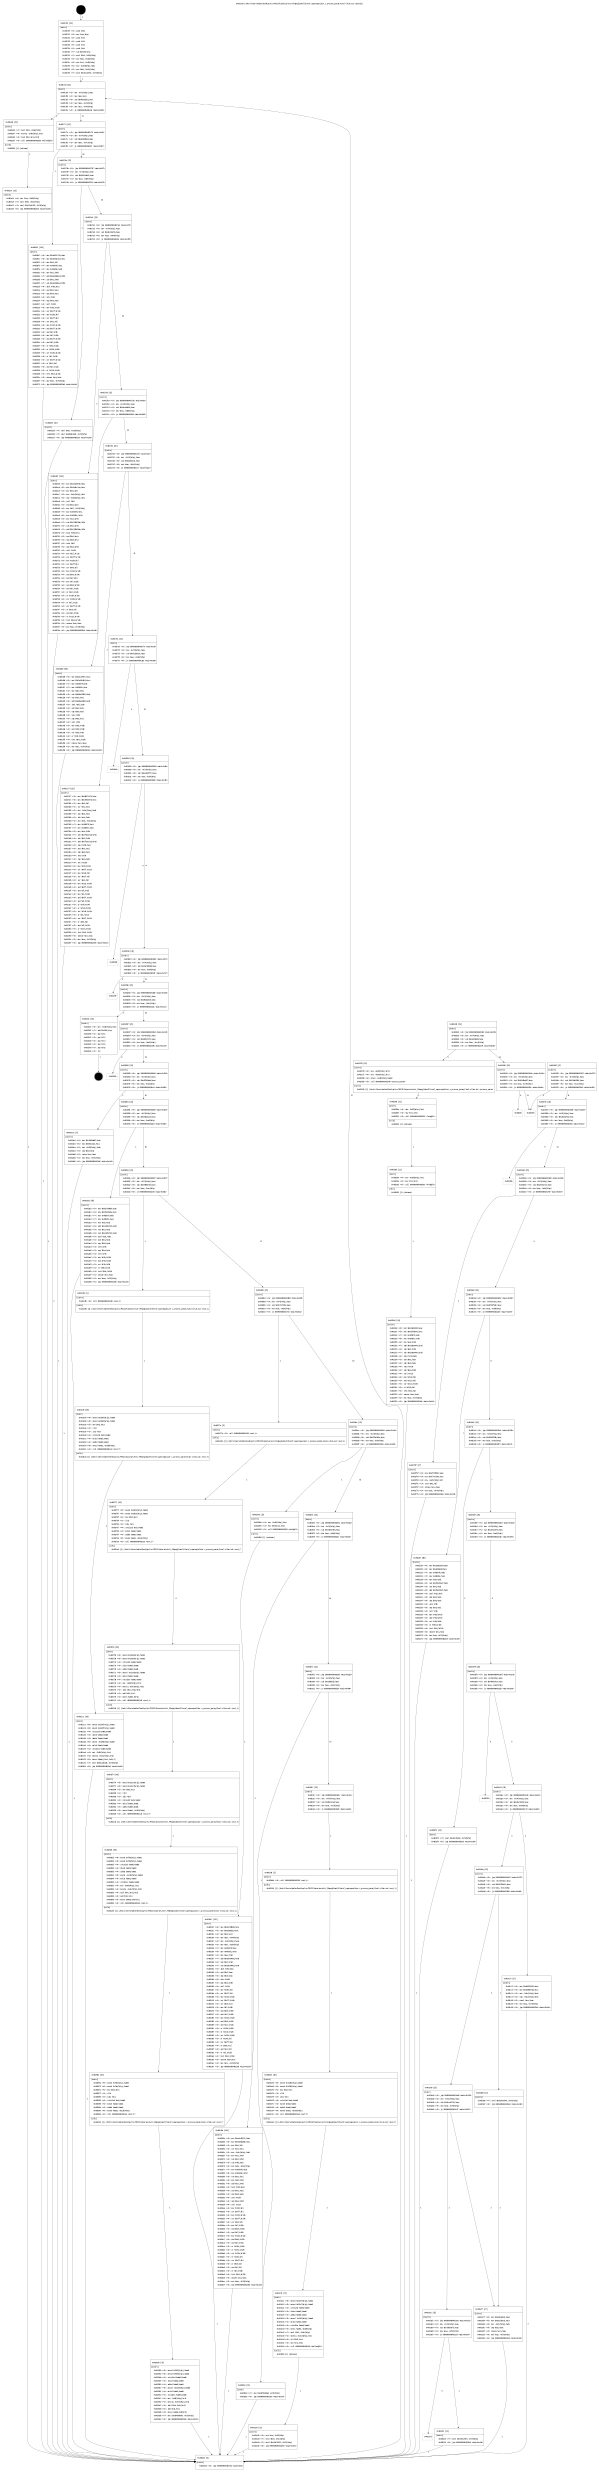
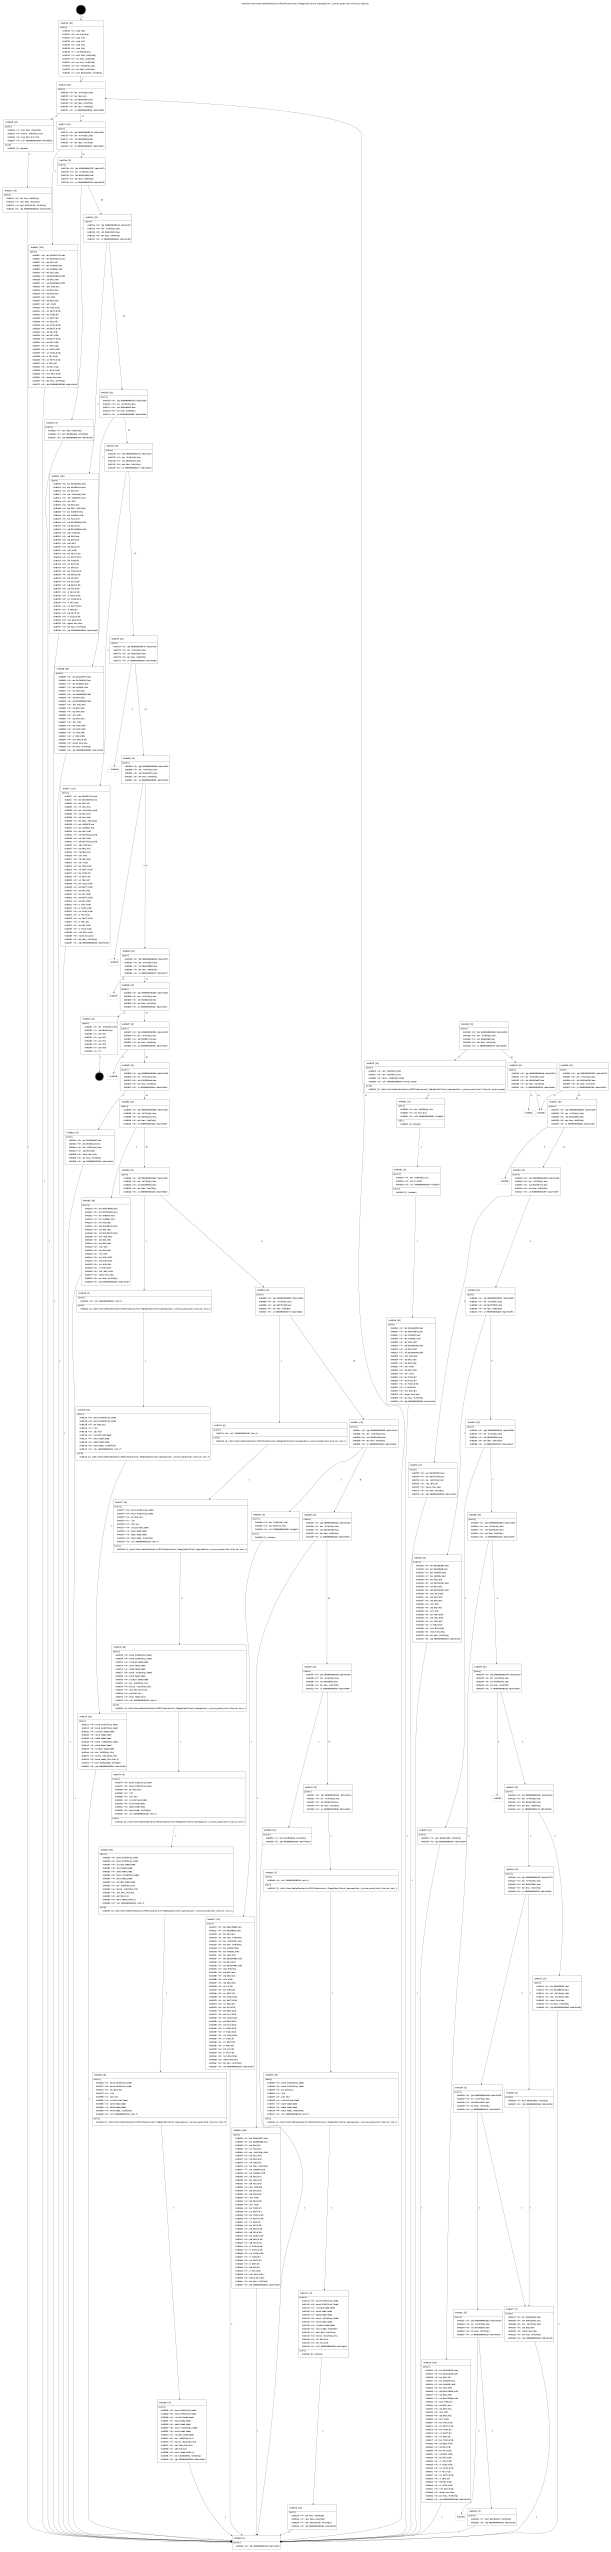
node "0x401e2b [144]": added
